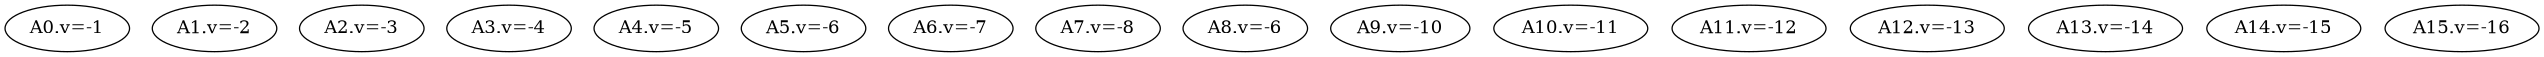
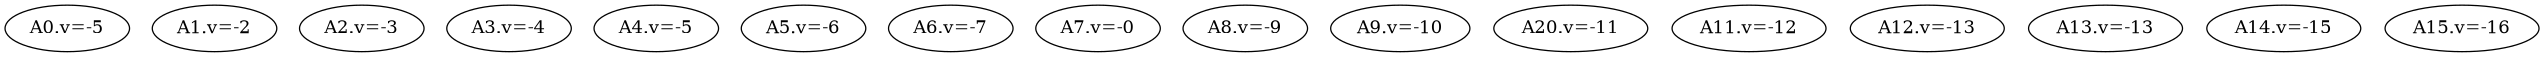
node "A0.v=-1": label "A0.v=-1" -> "A0.v=-5"
node "A7.v=-8": label "A7.v=-8" -> "A7.v=-0"
node "A8.v=-6": label "A8.v=-6" -> "A8.v=-9"
node "A10.v=-11": label "A10.v=-11" -> "A20.v=-11"
node "A13.v=-14": label "A13.v=-14" -> "A13.v=-13"
